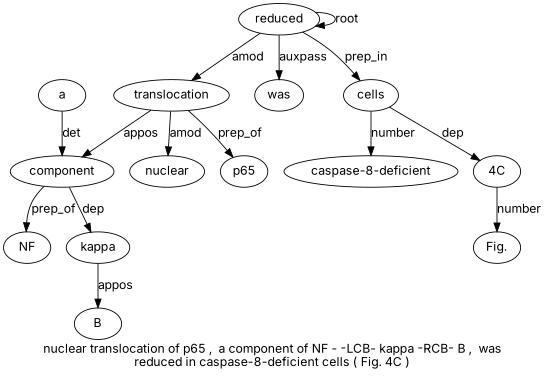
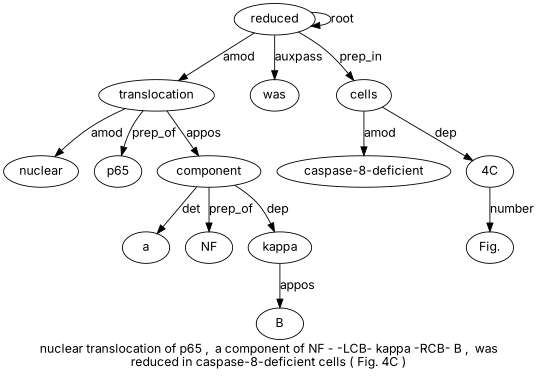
edge "a" -> "component": reversed
edge "cells" -> "caspase-8-deficient": label "number" -> "amod"
